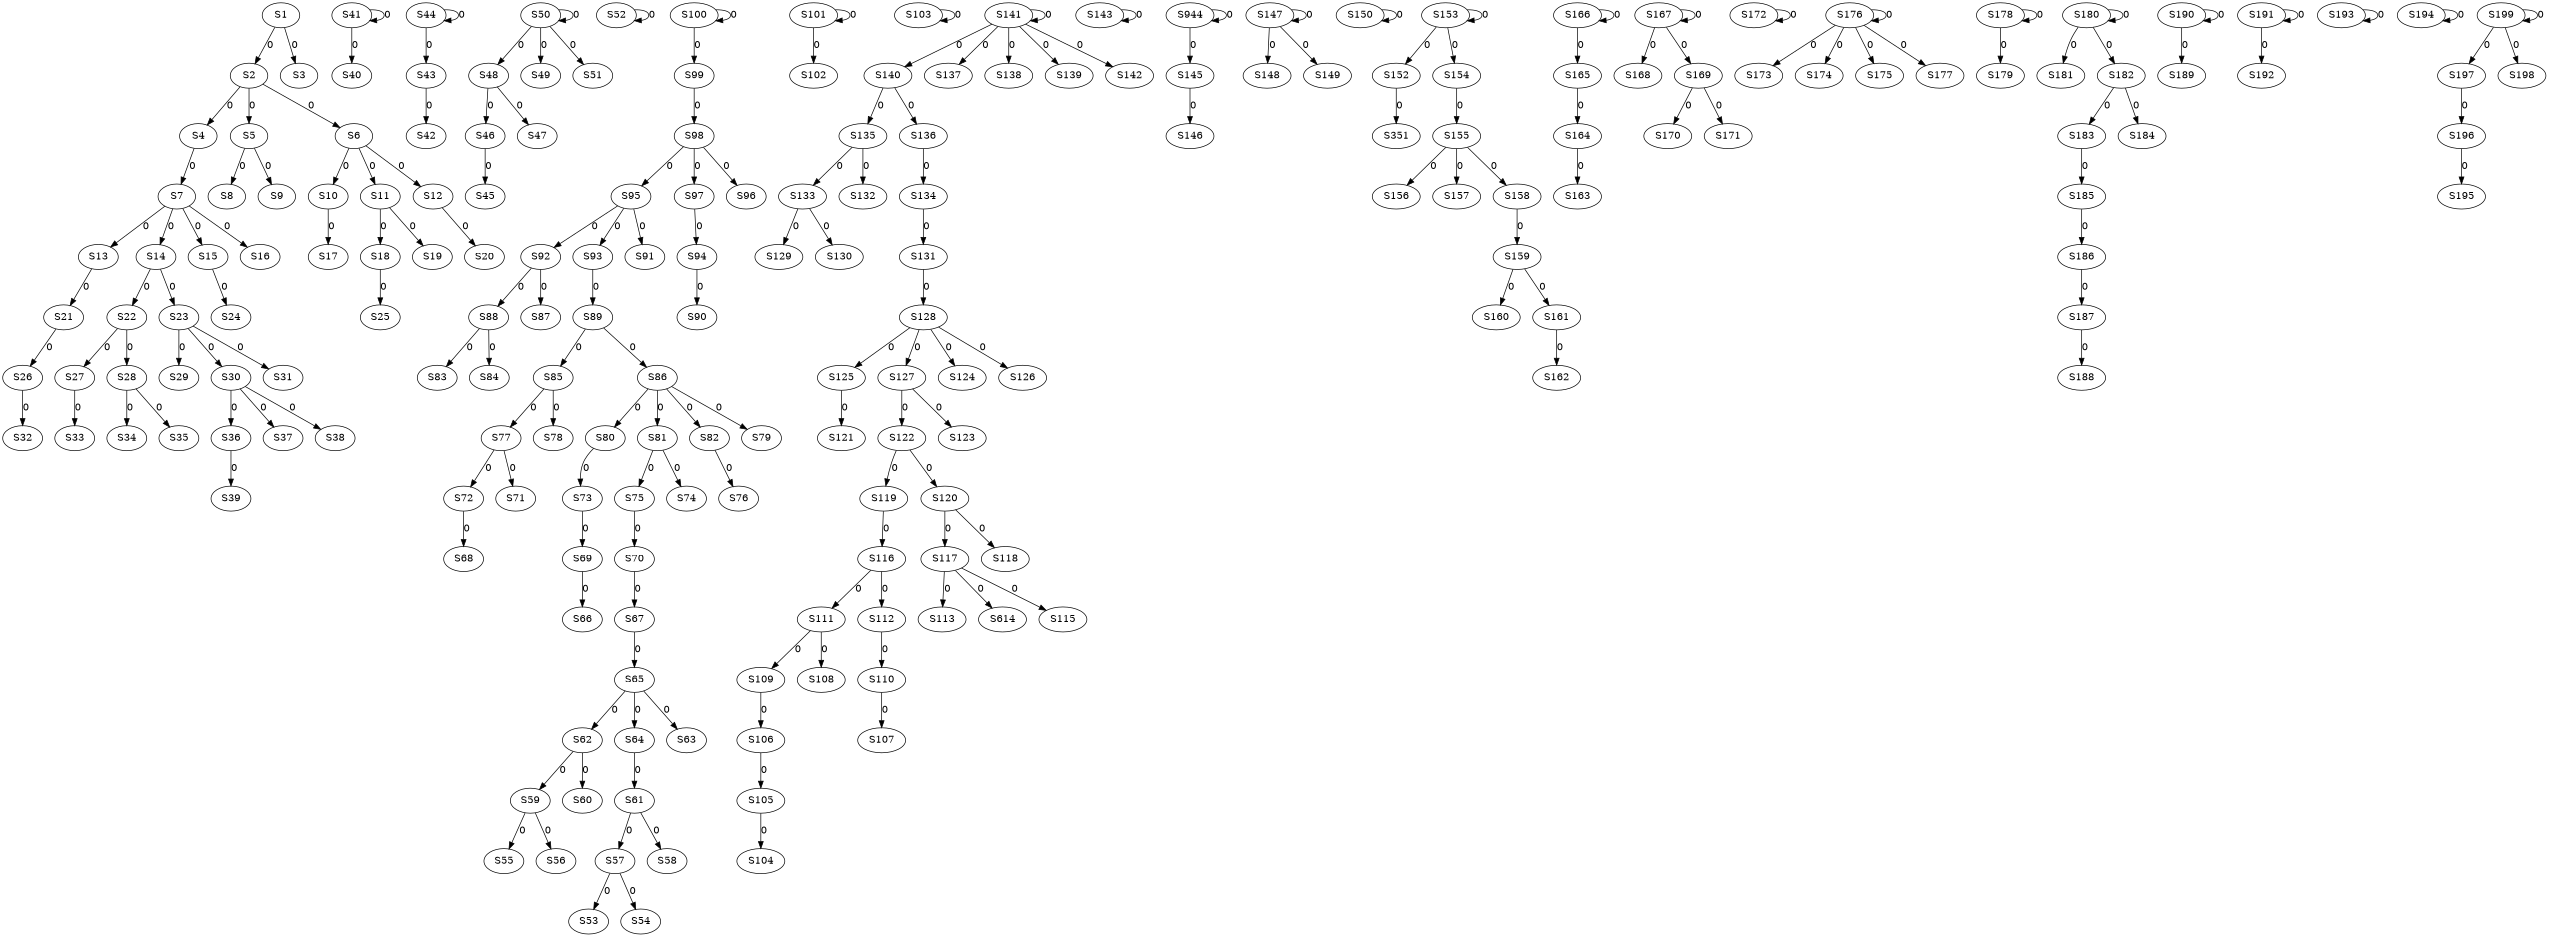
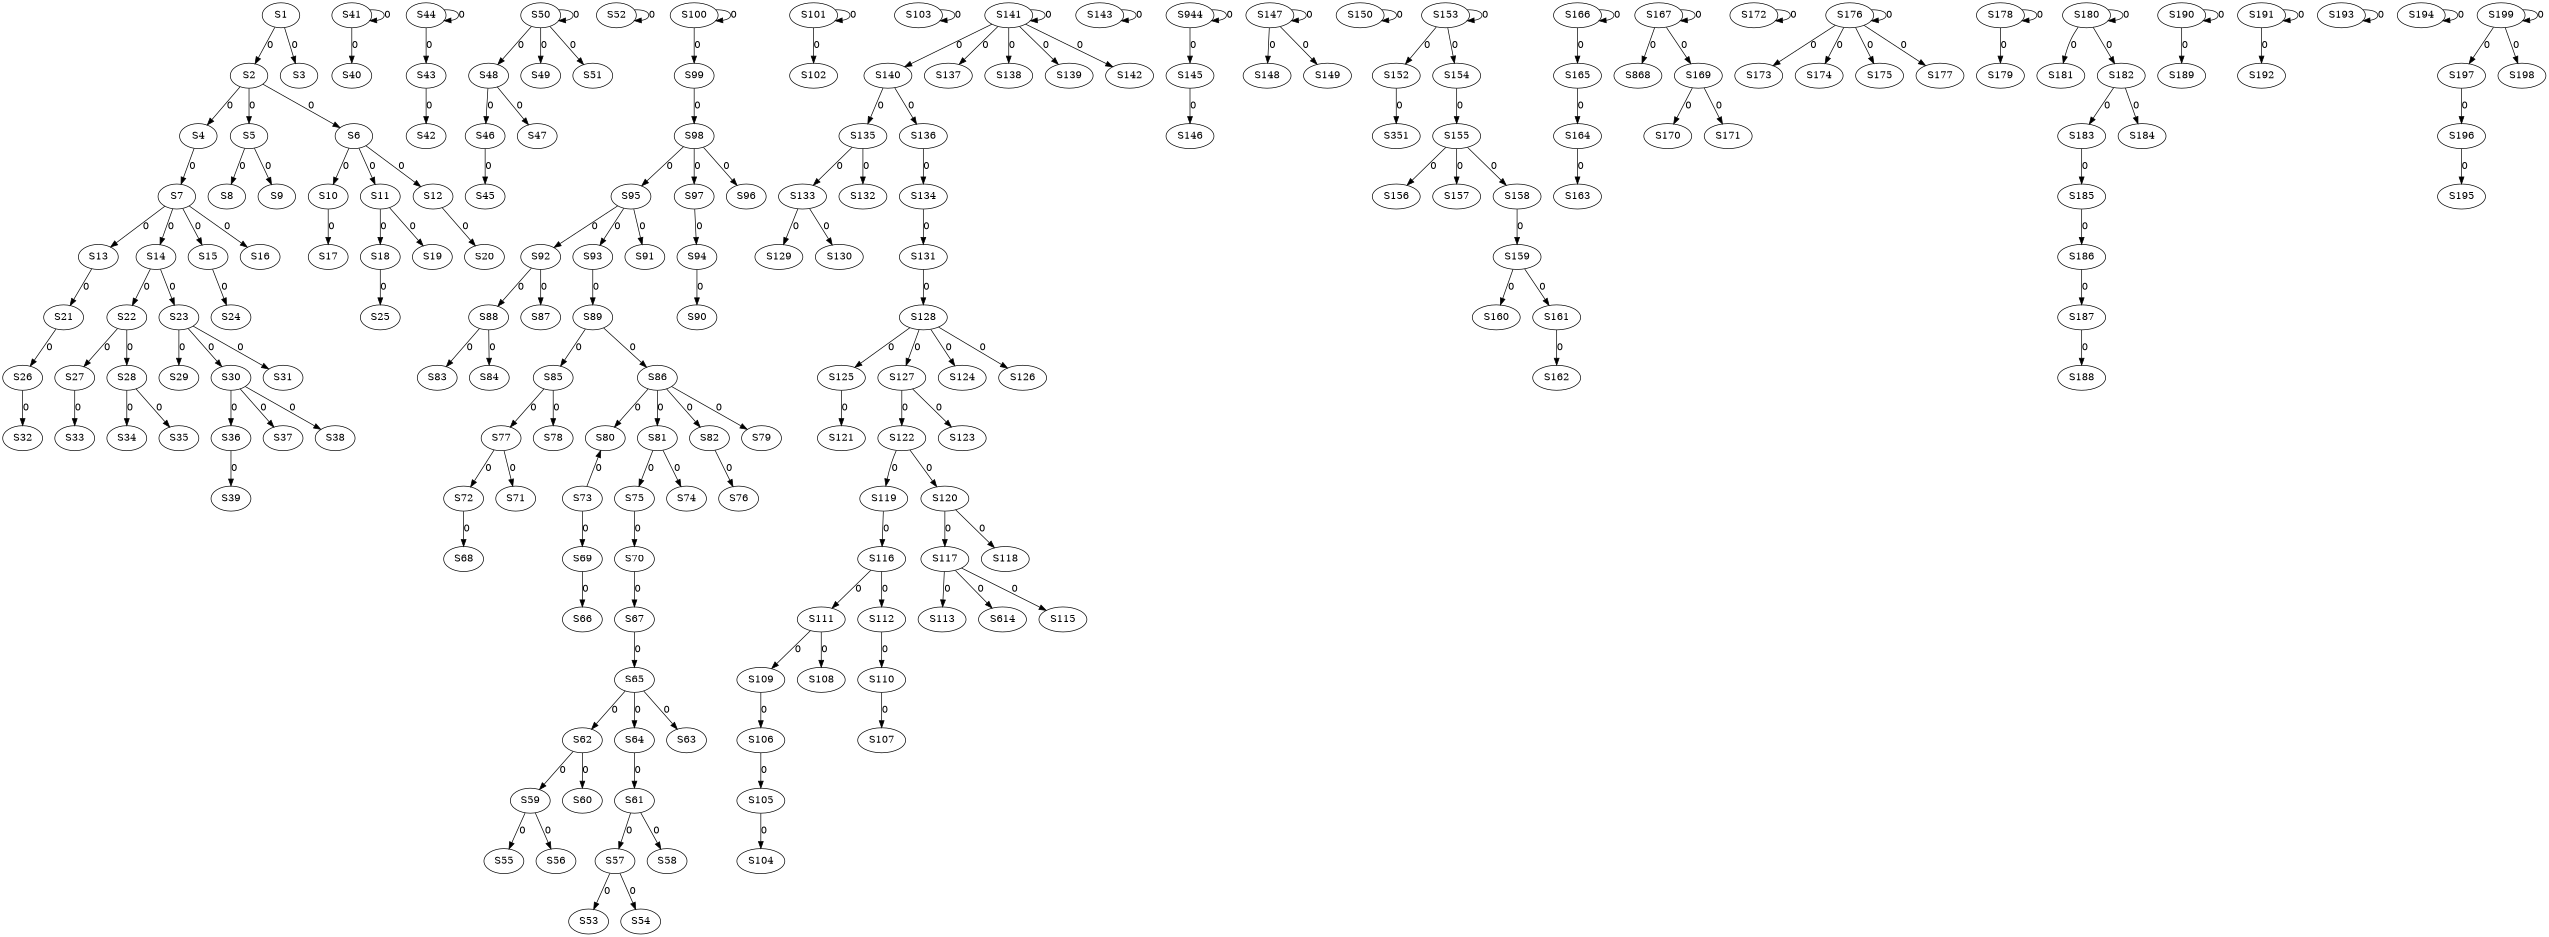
node "S168": label "S168" -> "S868"
edge "S80" -> "S73": reversed
